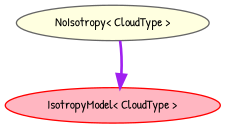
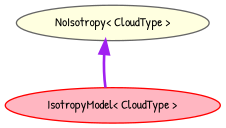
edge "NoIsotropy< CloudType >" -> "IsotropyModel< CloudType >": reversed
